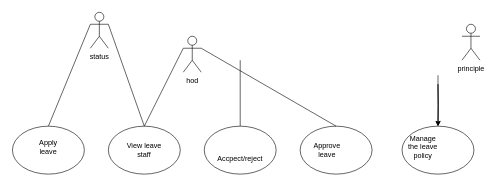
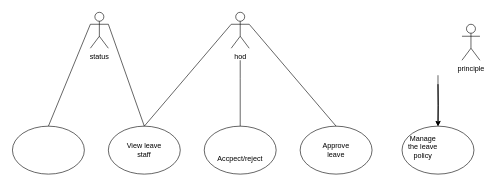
node "hod": moved (192, 54) -> (240, 30)
node "Apply leave": removed
node "Approve leave": moved (327, 150) -> (336, 150)
